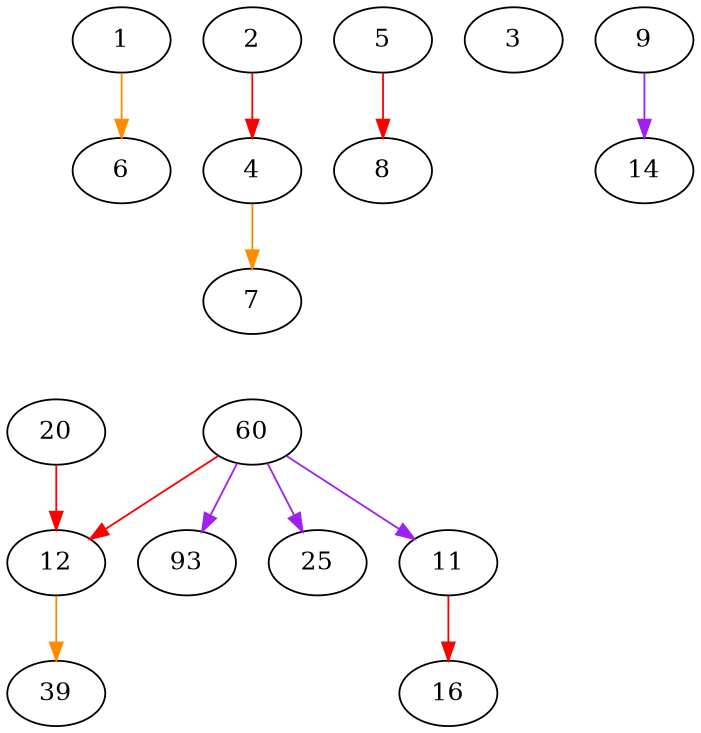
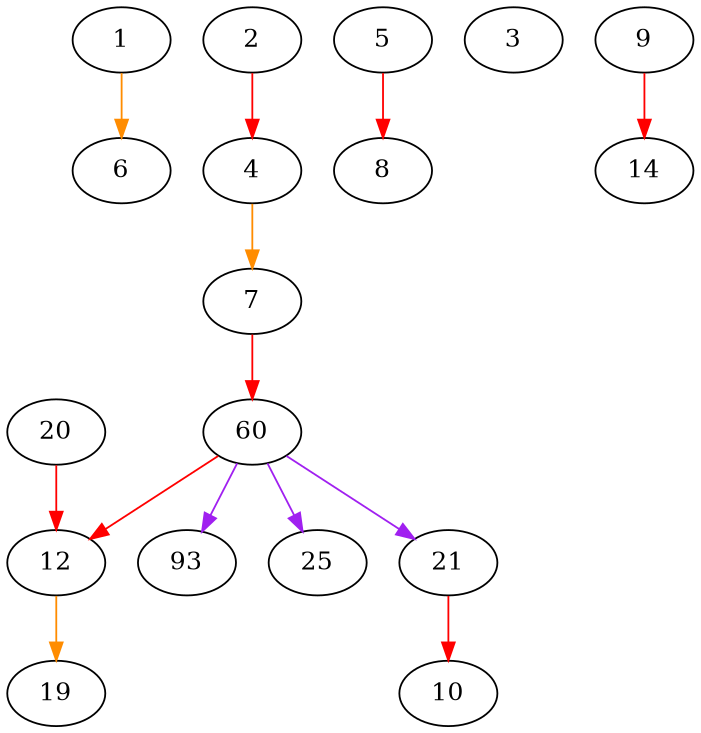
edge "9" -> "14": color purple -> red
edge "7" -> "60": added
node "11": label "11" -> "21"
node "39": label "39" -> "19"
node "16": label "16" -> "10"
